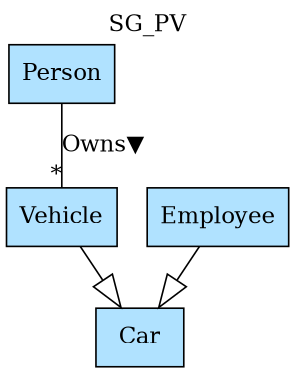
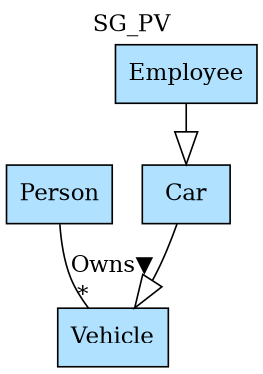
edge "Vehicle" -> "Car": reversed
